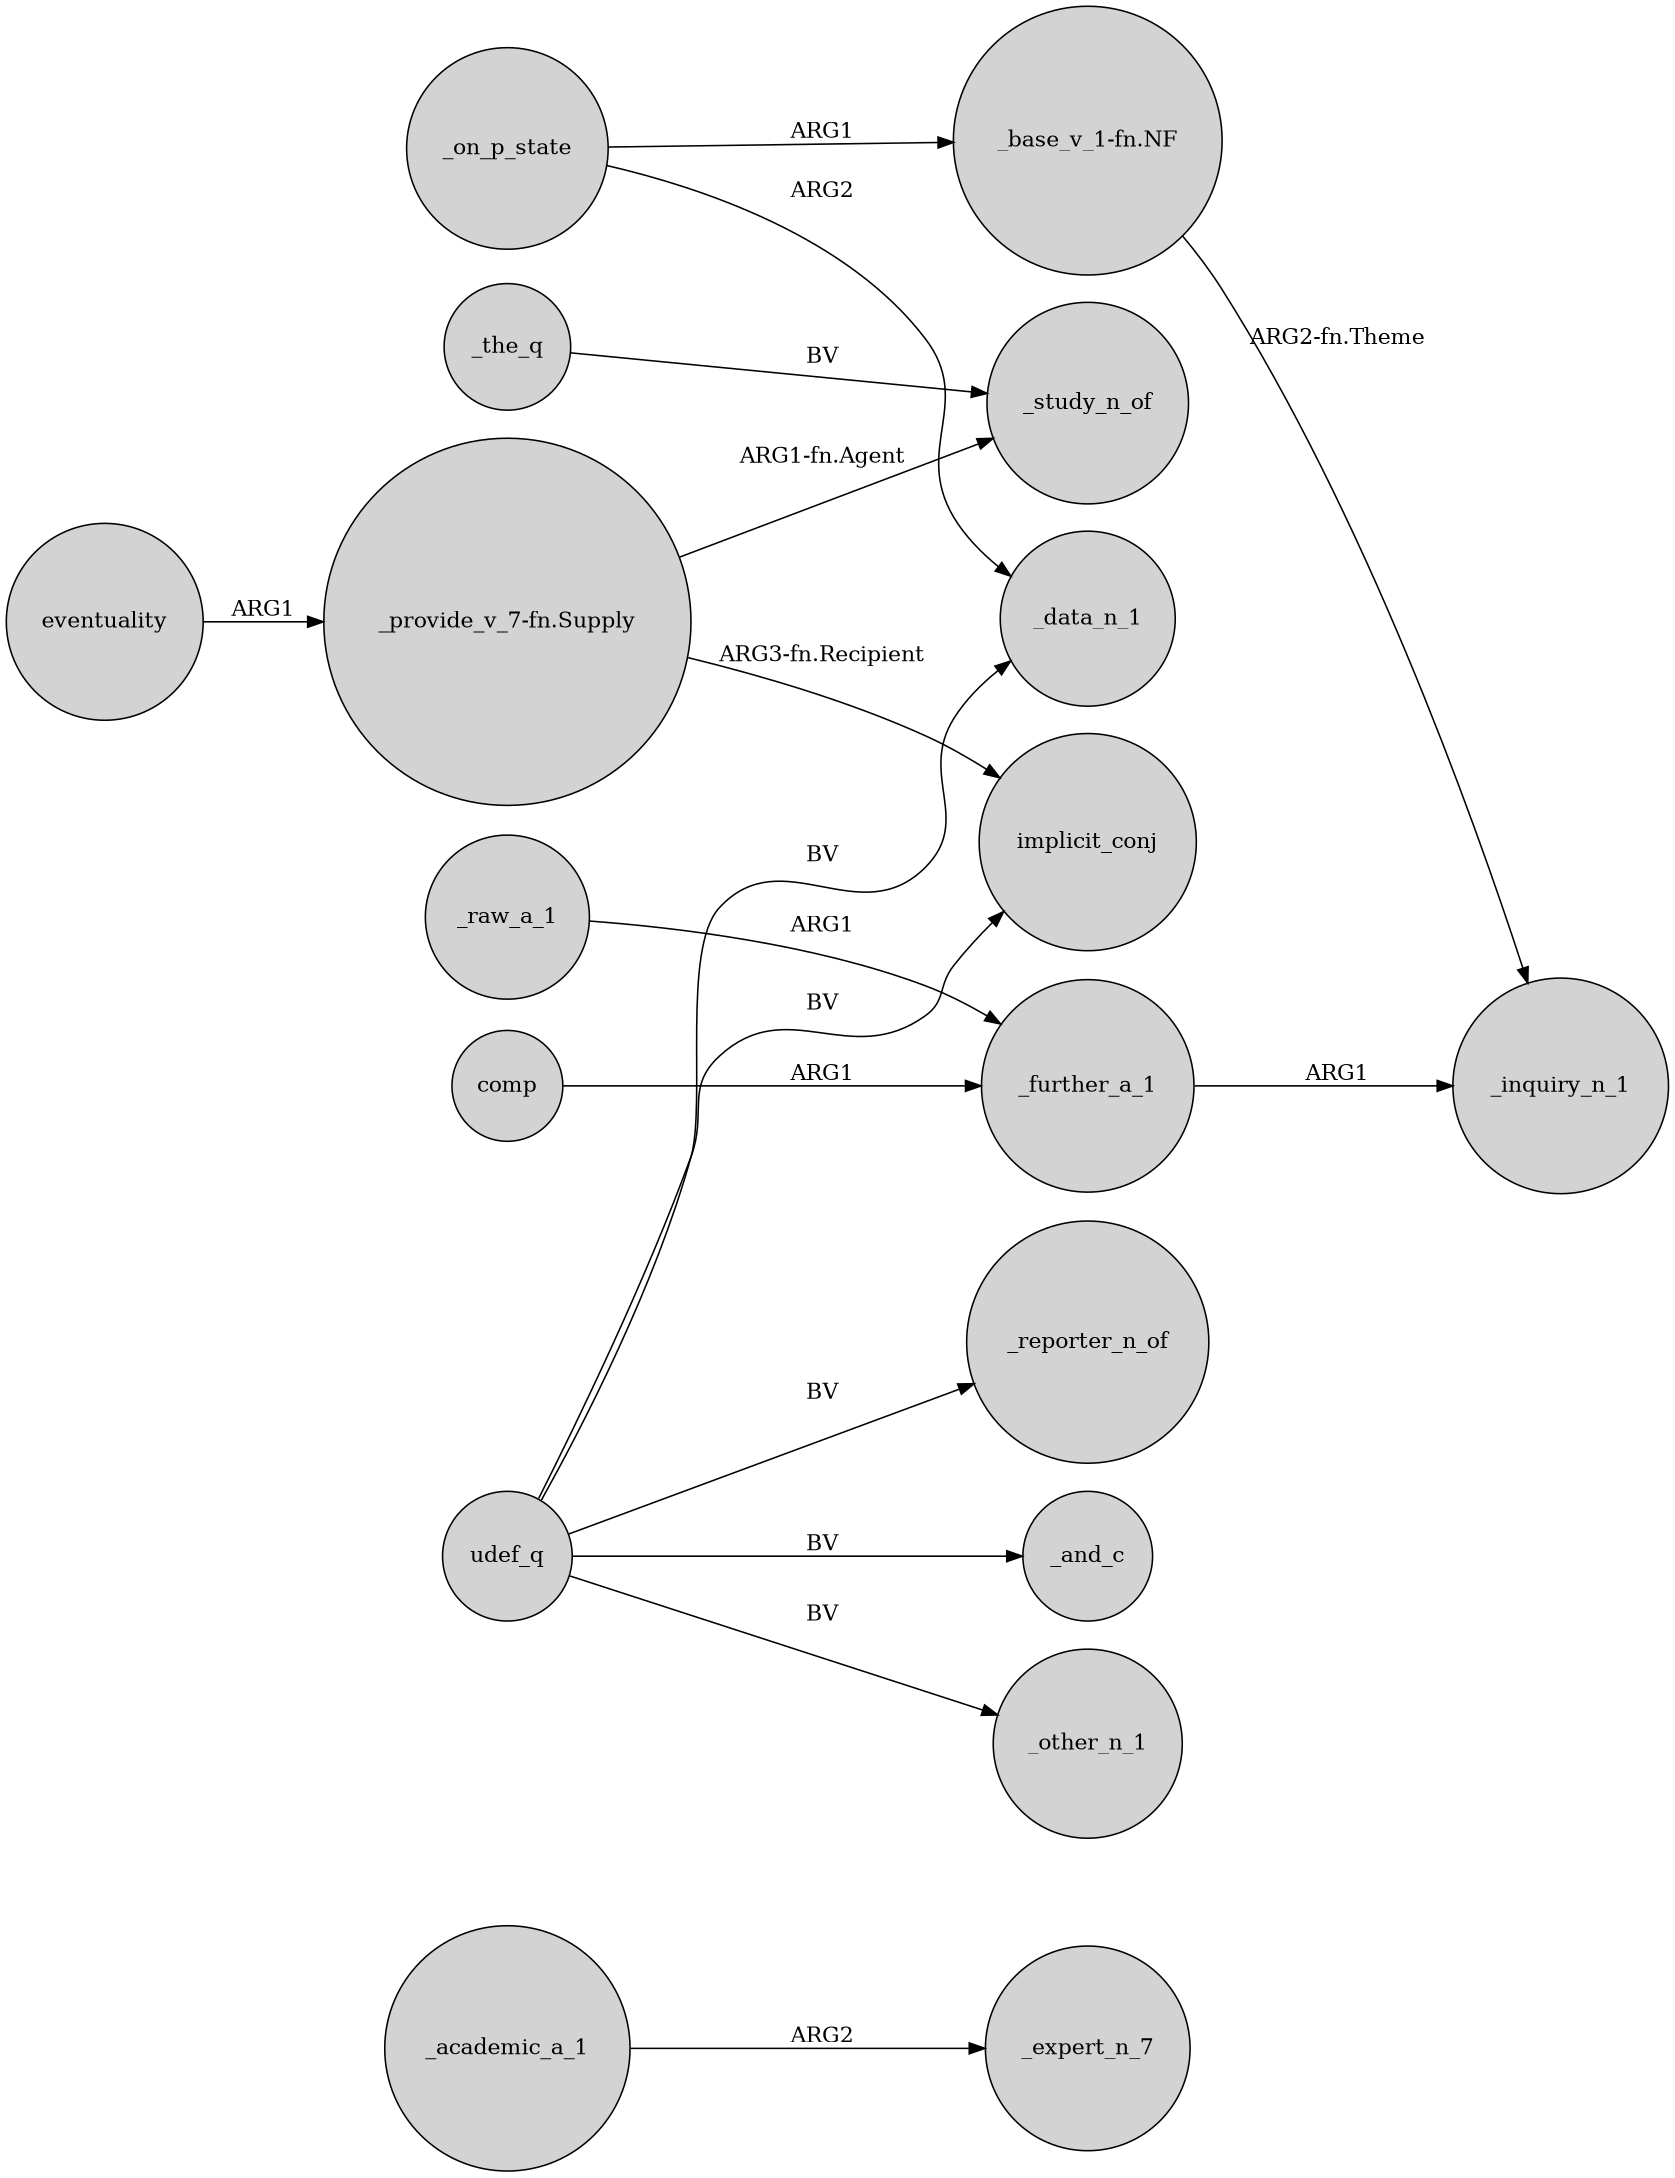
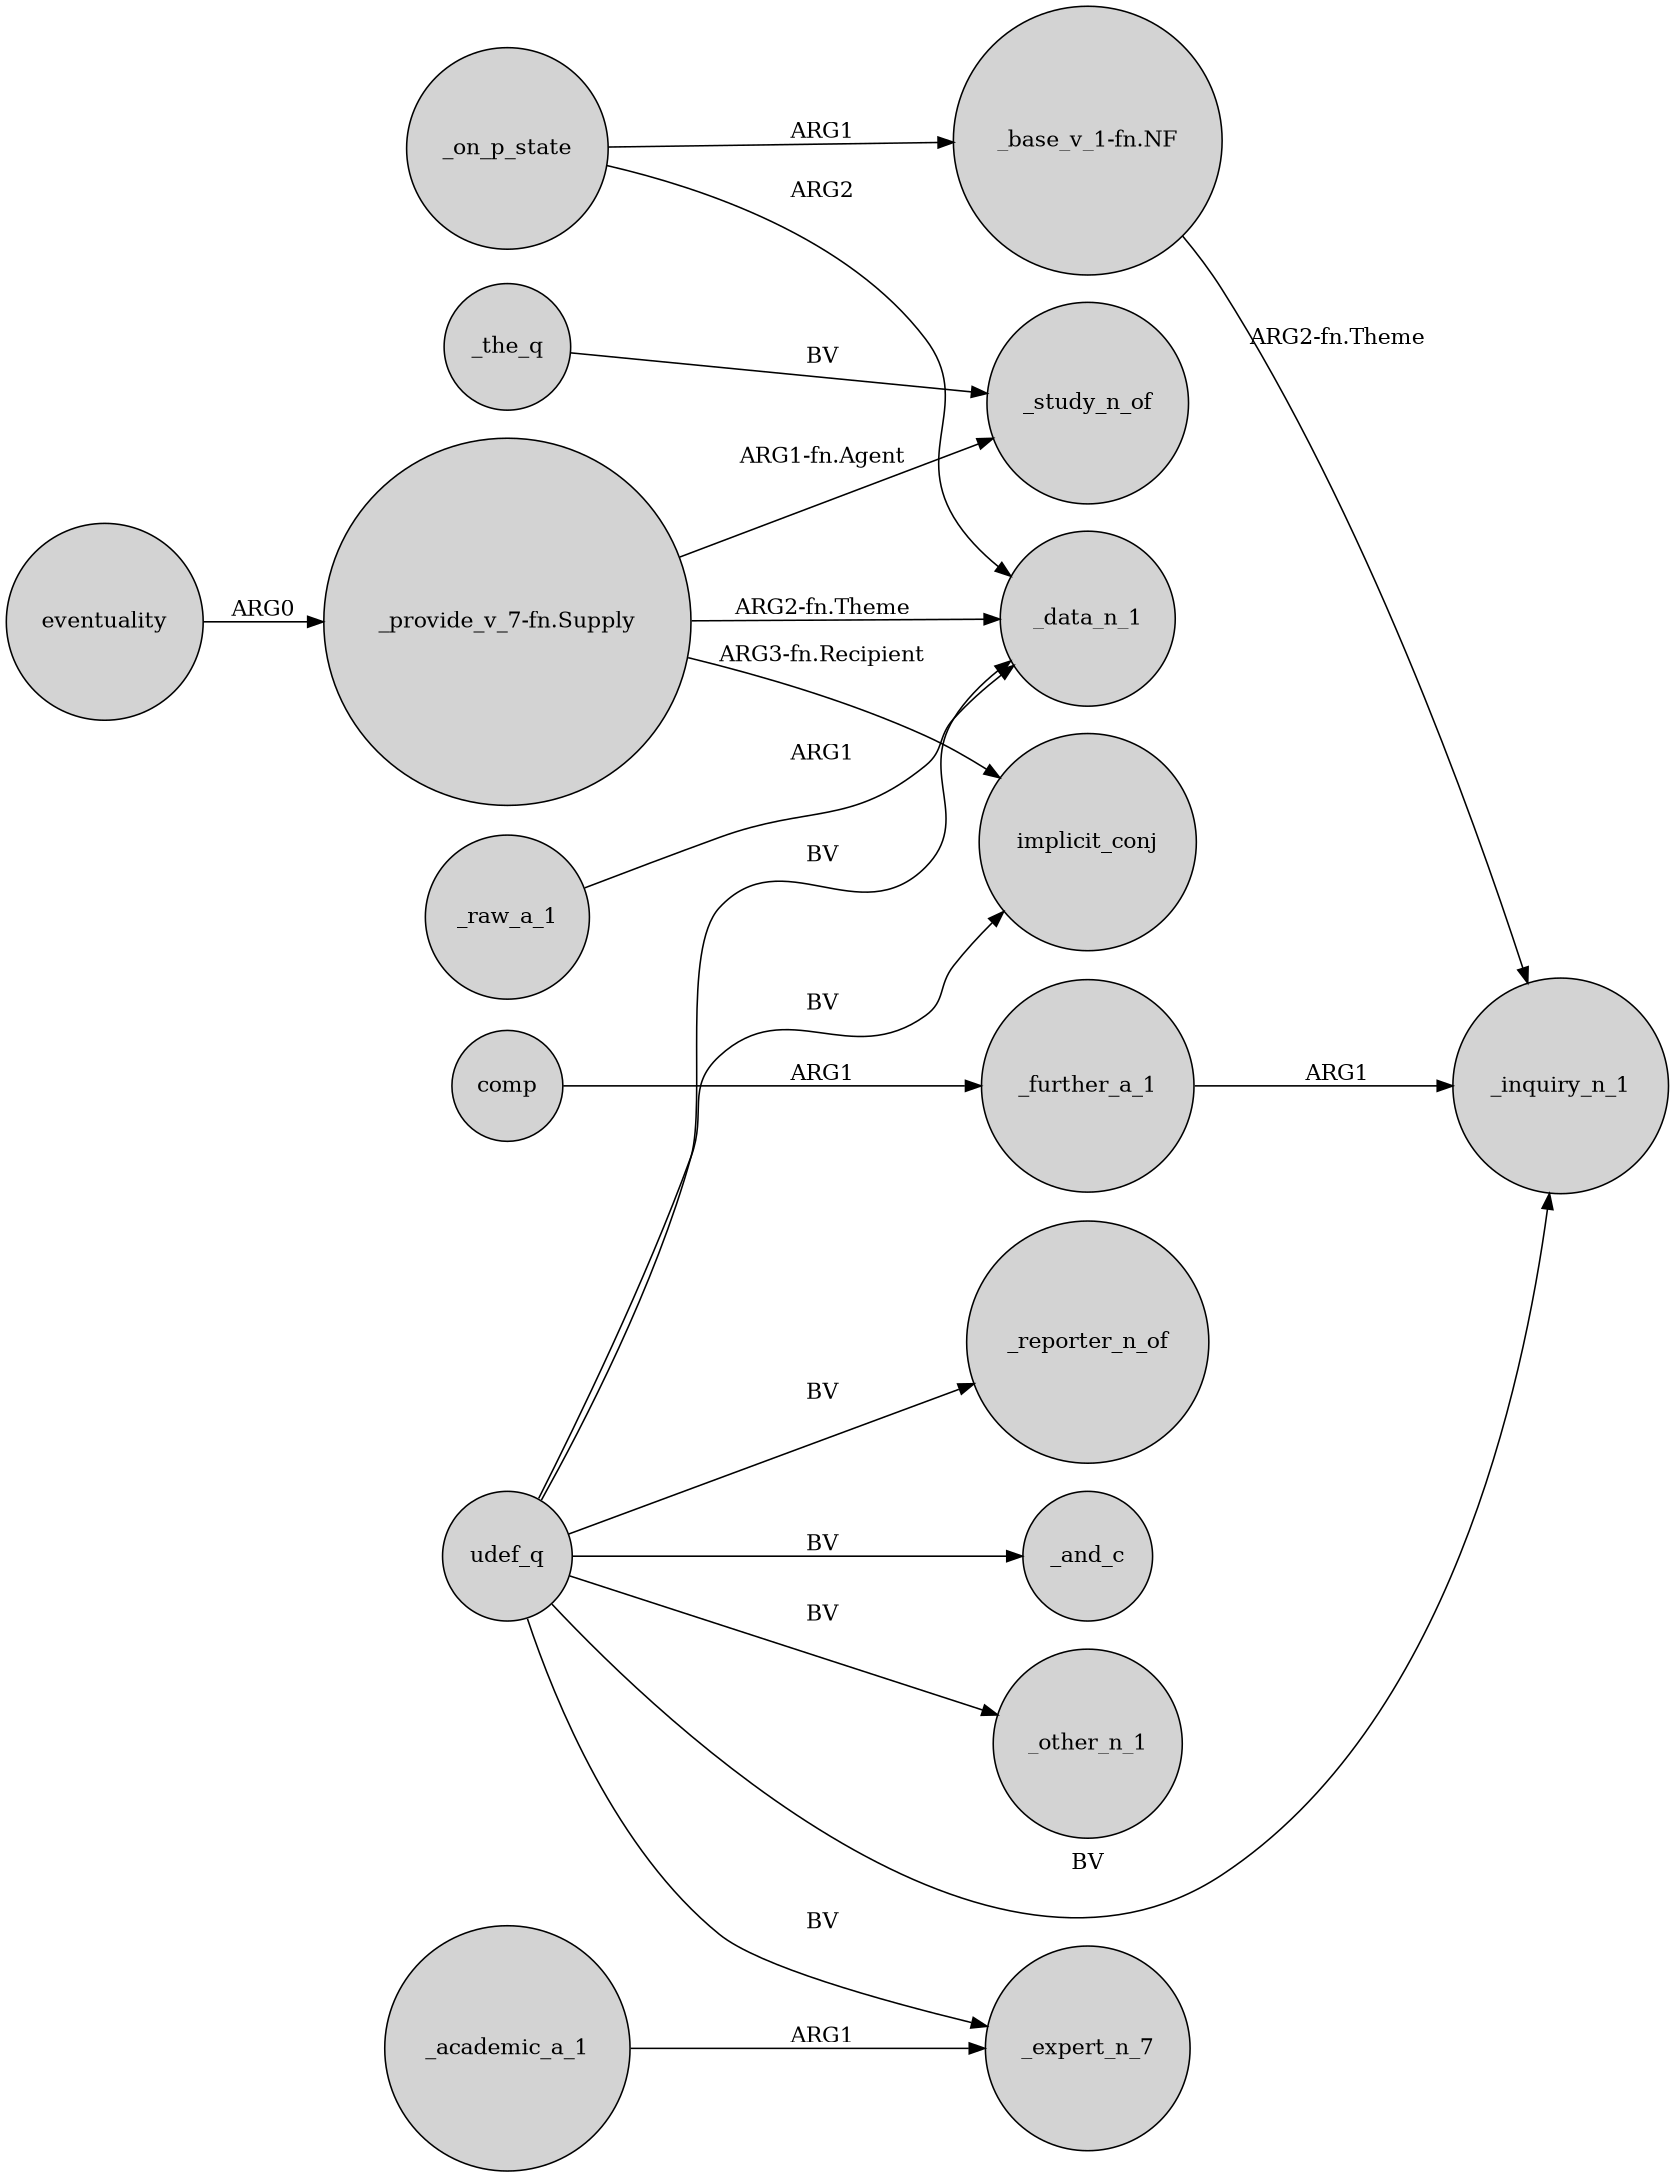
edge "eventuality" -> "_provide_v_7-fn.Supply": label "ARG1" -> "ARG0"
edge "_provide_v_7-fn.Supply" -> "_data_n_1": added, label "ARG2-fn.Theme"
edge "_raw_a_1" -> "_further_a_1": now "_raw_a_1" -> "_data_n_1"
edge "udef_q" -> "_inquiry_n_1": added, label "BV"
edge "udef_q" -> "_expert_n_7": added, label "BV"
edge "_academic_a_1" -> "_expert_n_7": label "ARG2" -> "ARG1"
